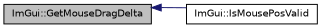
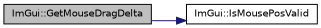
edge "ImGui::IsMousePosValid" -> "ImGui::GetMouseDragDelta": reversed
